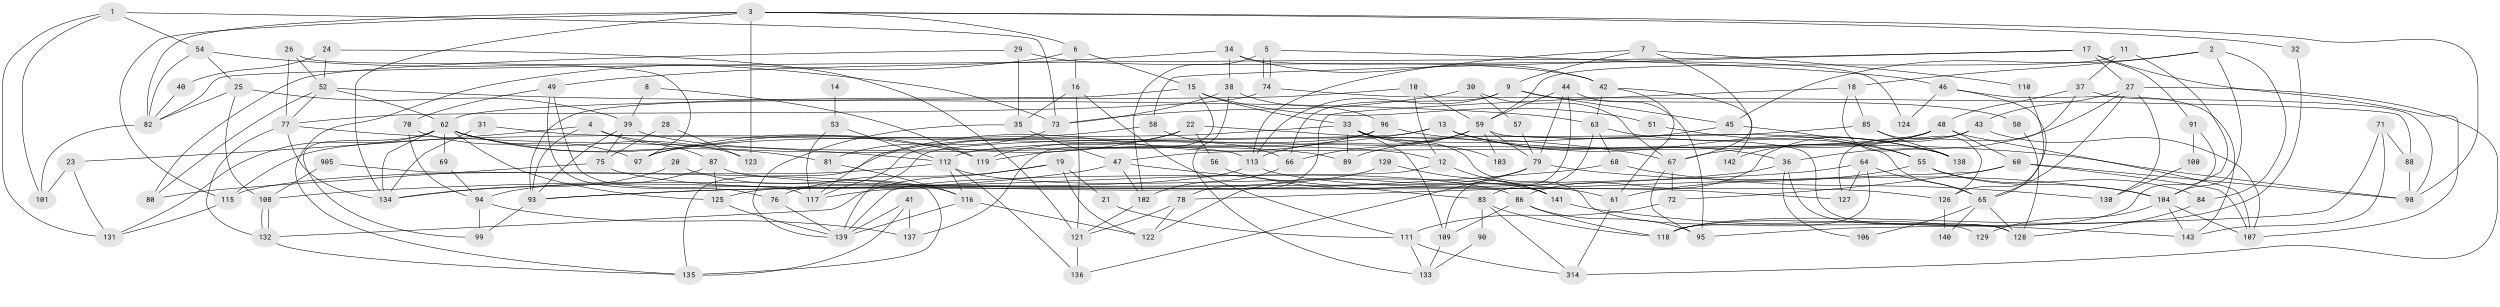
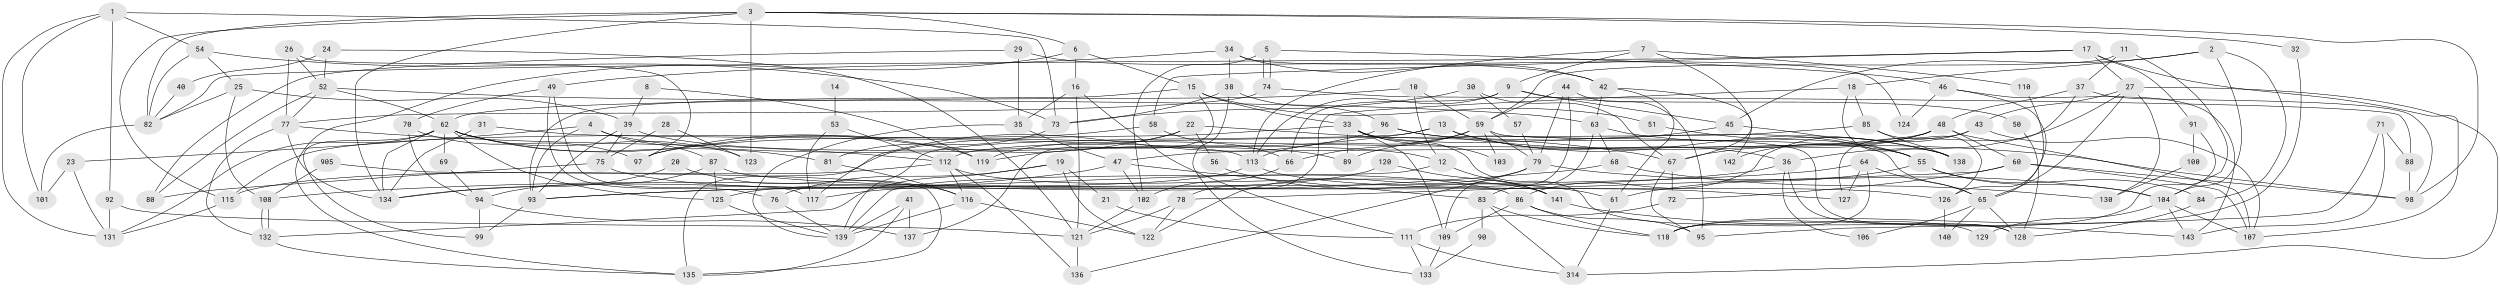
edge "96" -- "117": now "96" -- "55"
node "92": added
